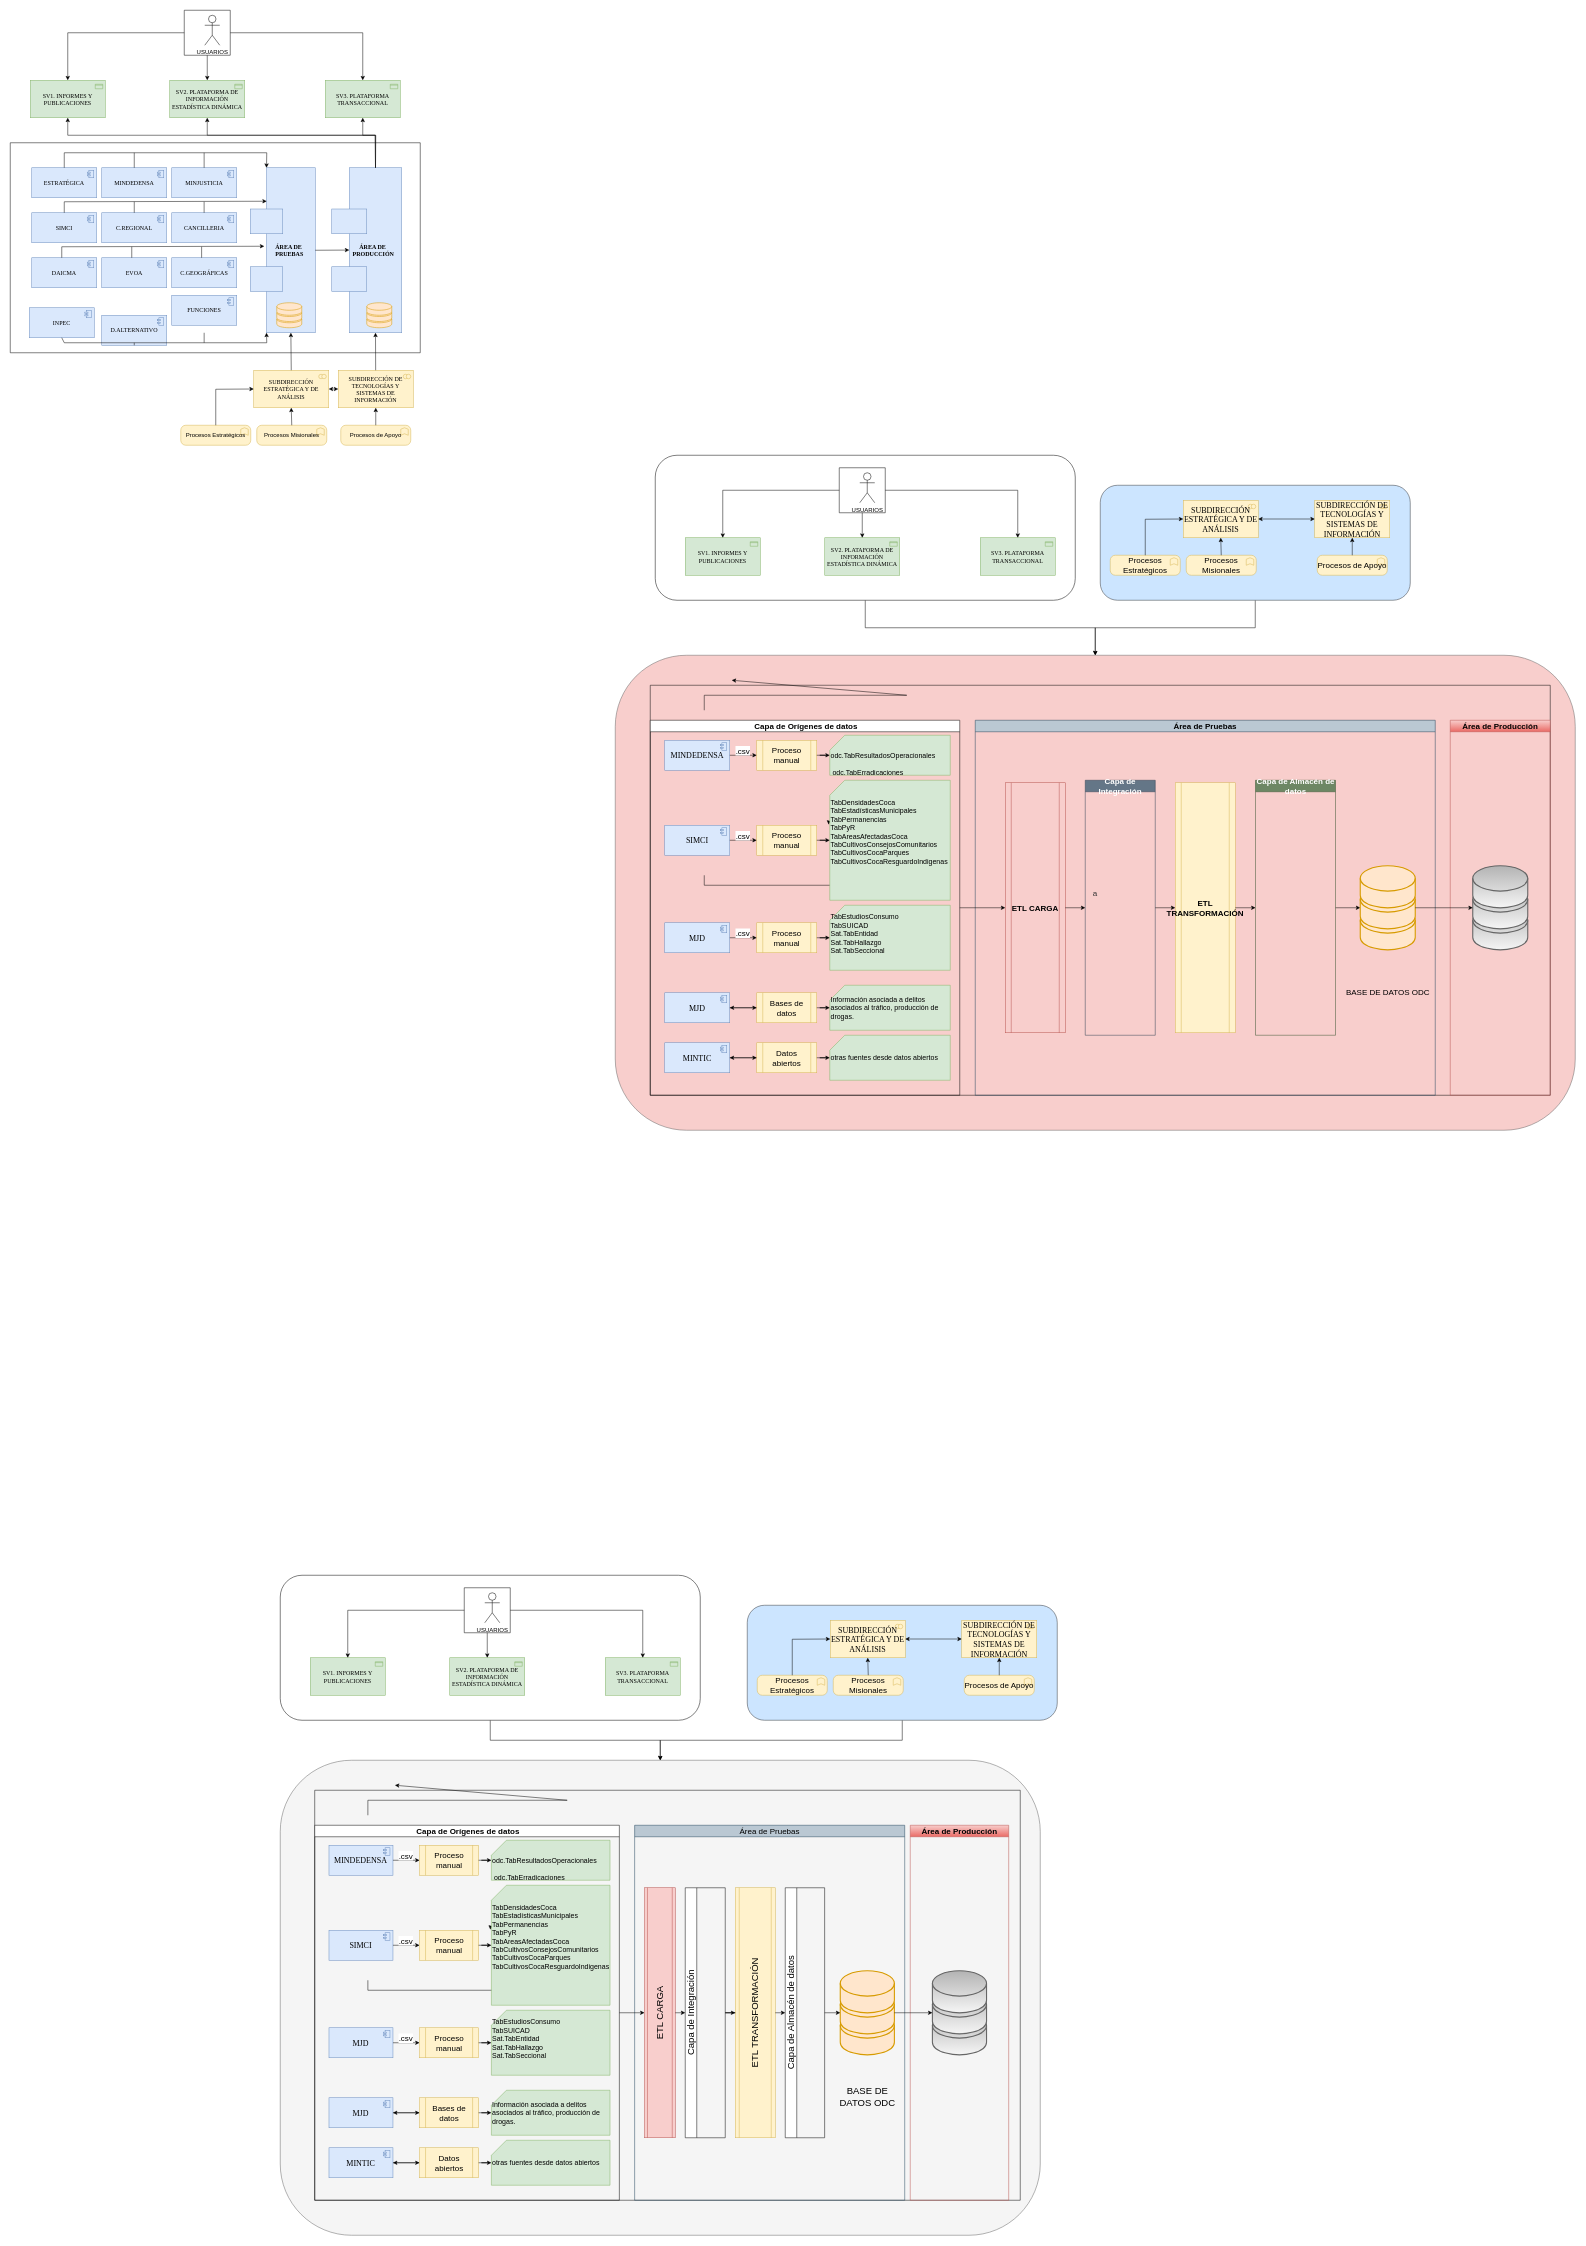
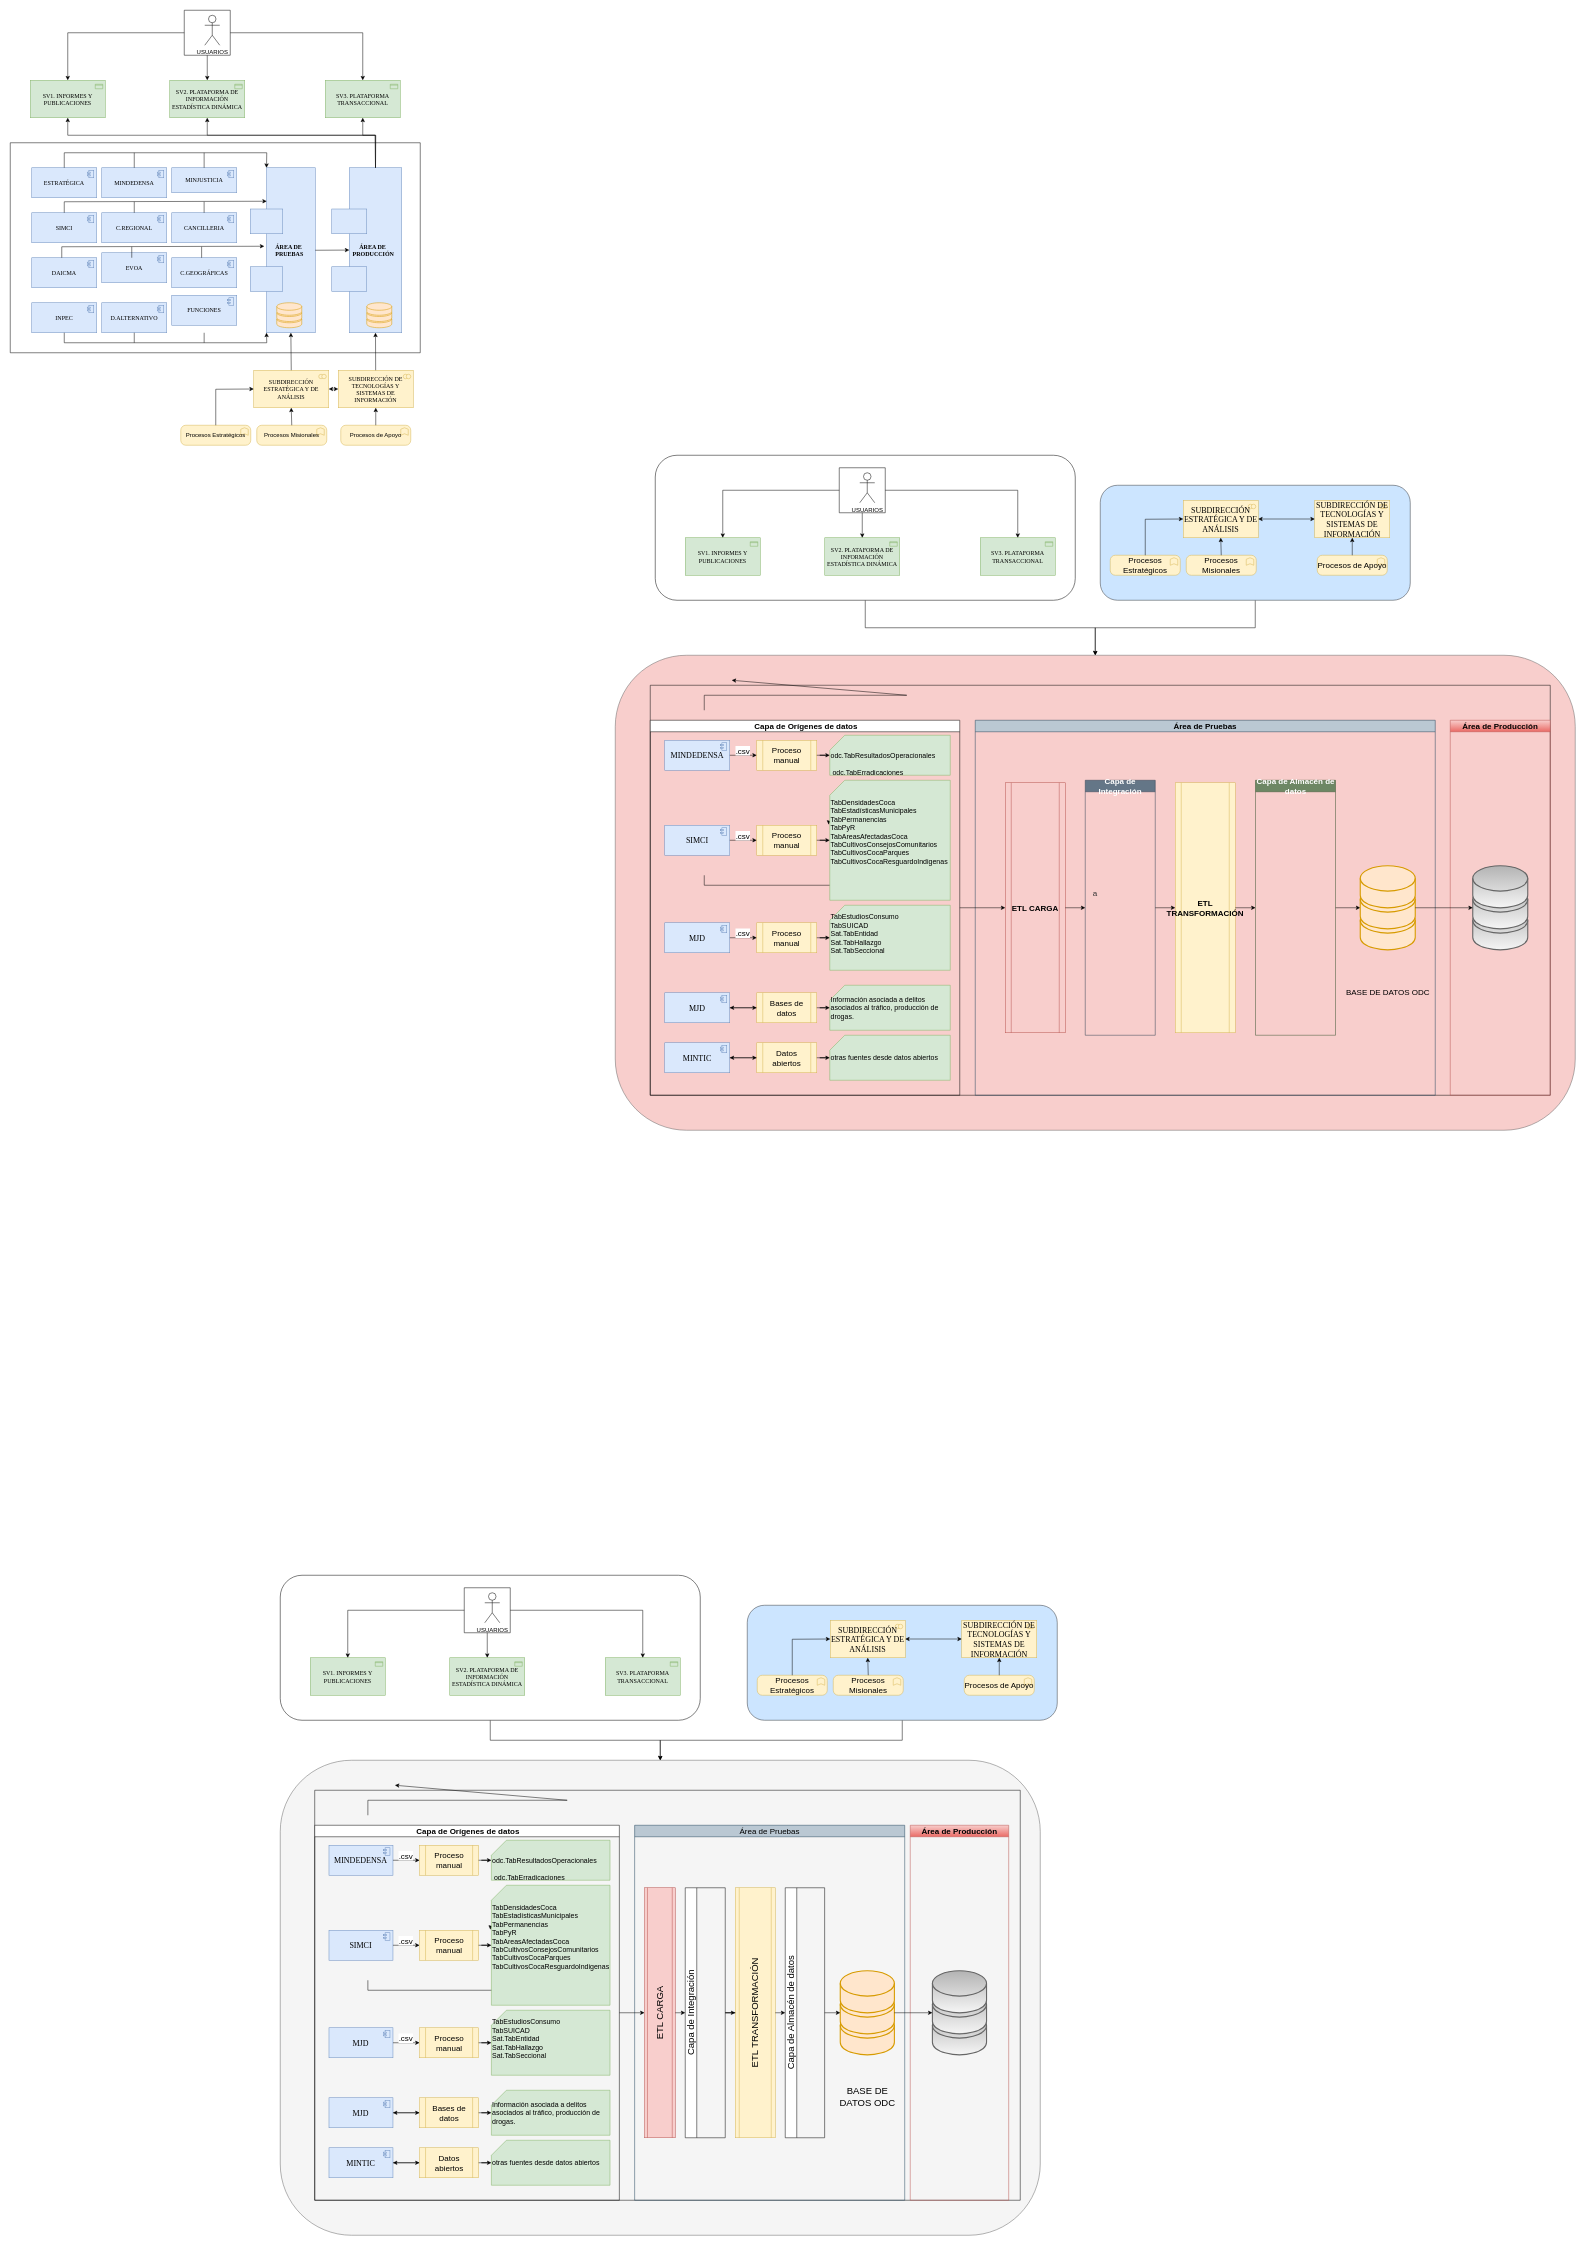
node "MINJUSTICIA": size 65x30 -> 65x25
node "EVOA": moved (134, 273) -> (134, 268)
node "INPEC": moved (62, 323) -> (64, 318)
node "D.ALTERNATIVO": moved (134, 330) -> (134, 318)
